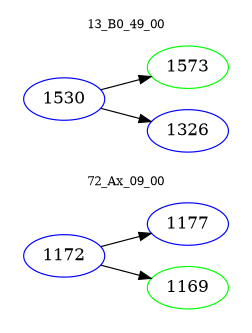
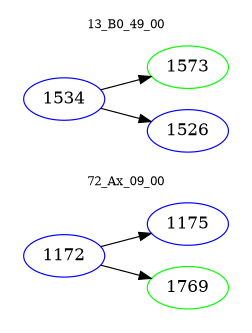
node "1530": label "1530" -> "1534"
node "1326": label "1326" -> "1526"
node "1177": label "1177" -> "1175"
node "1169": label "1169" -> "1769"
